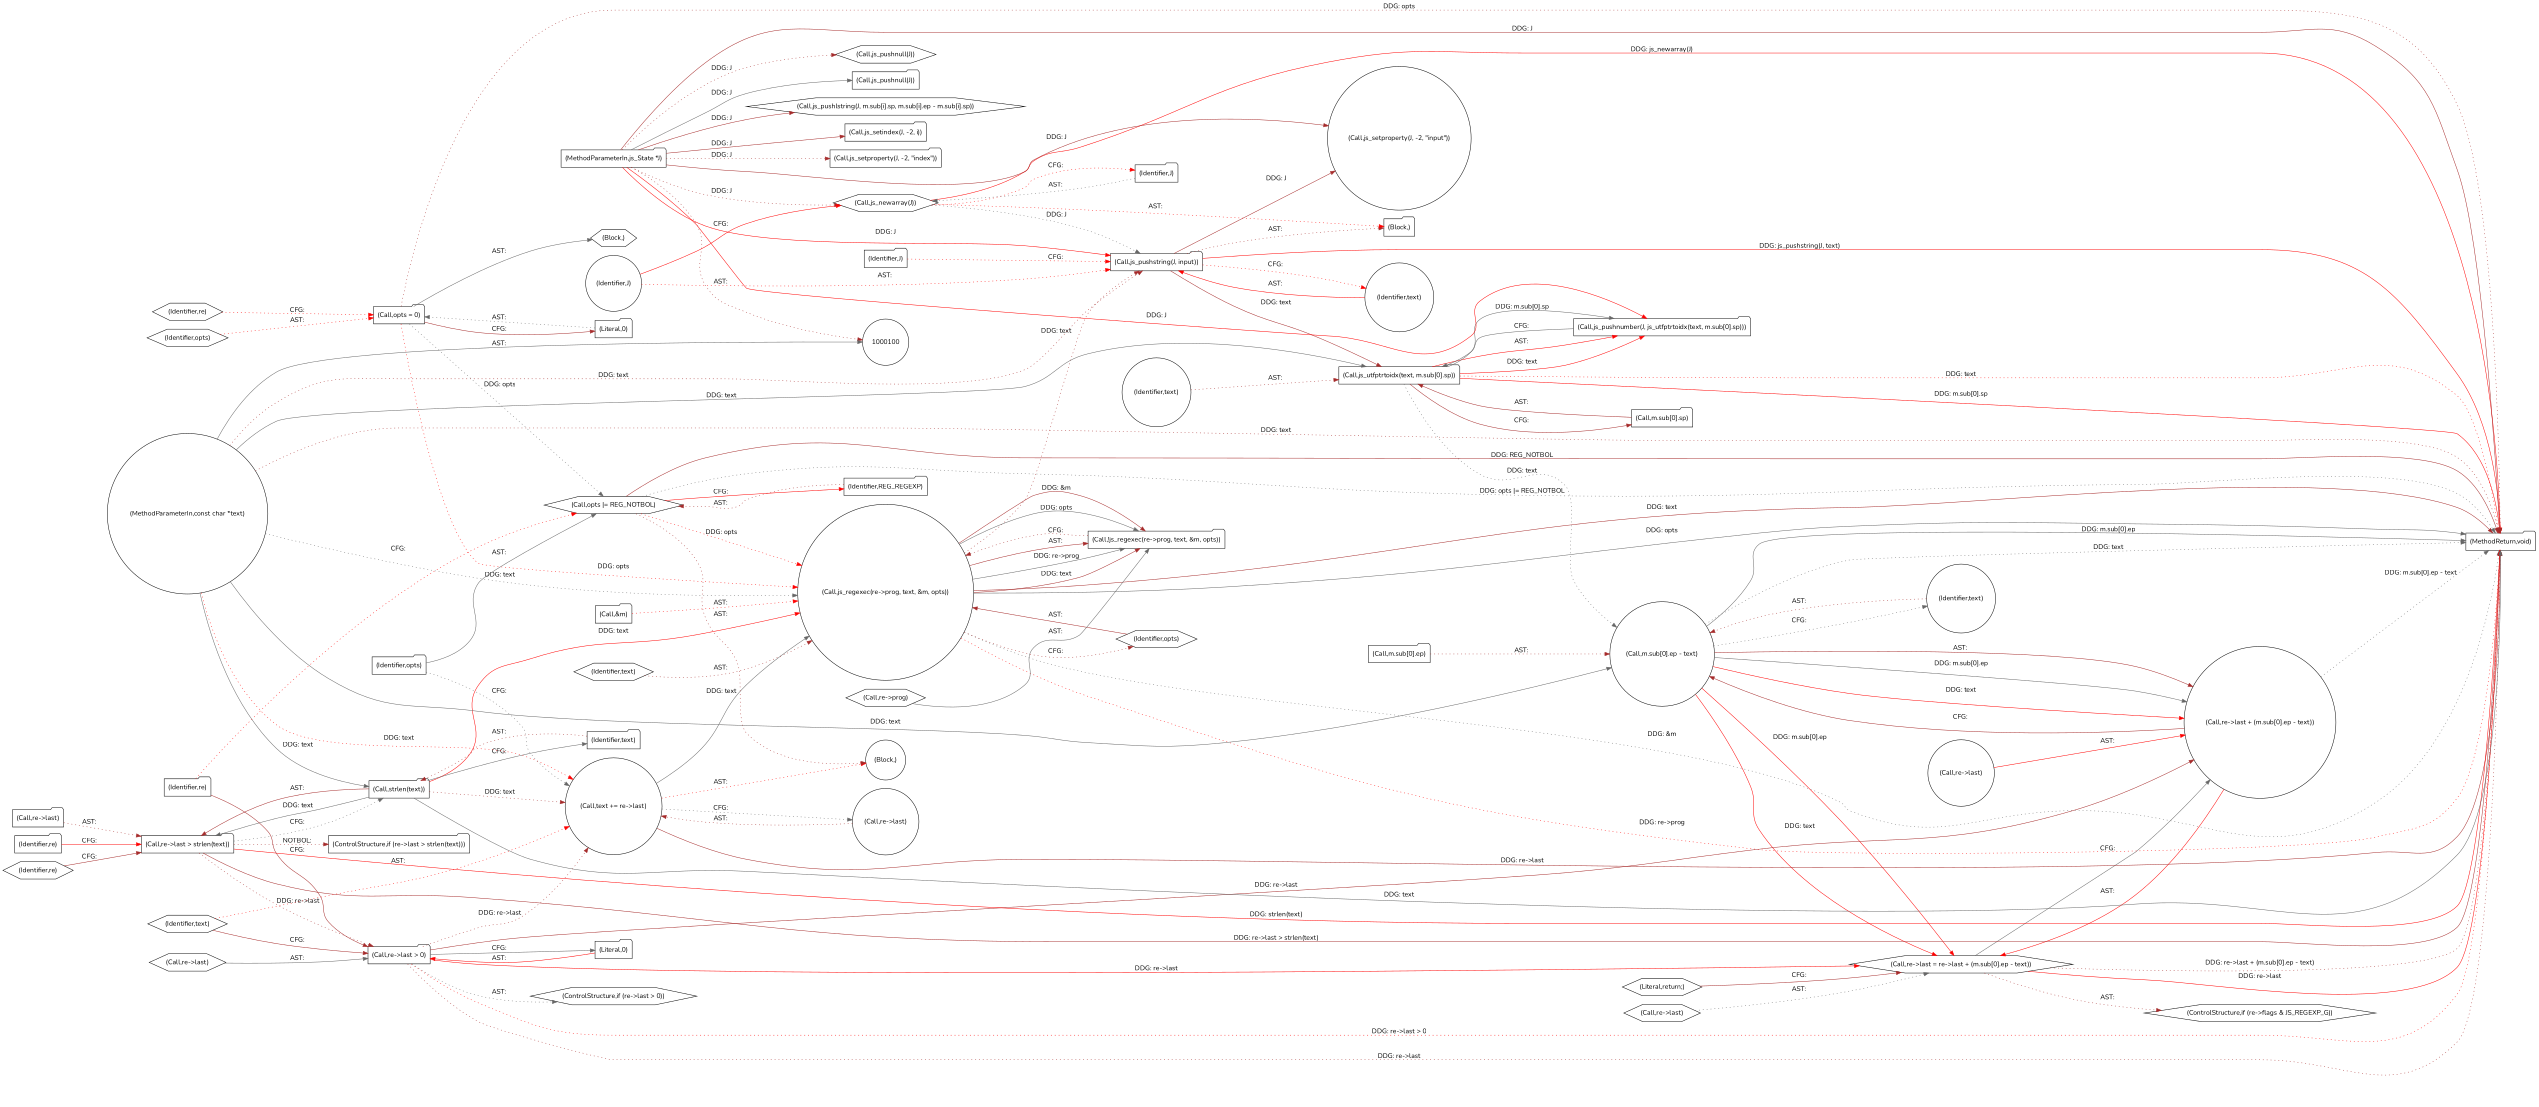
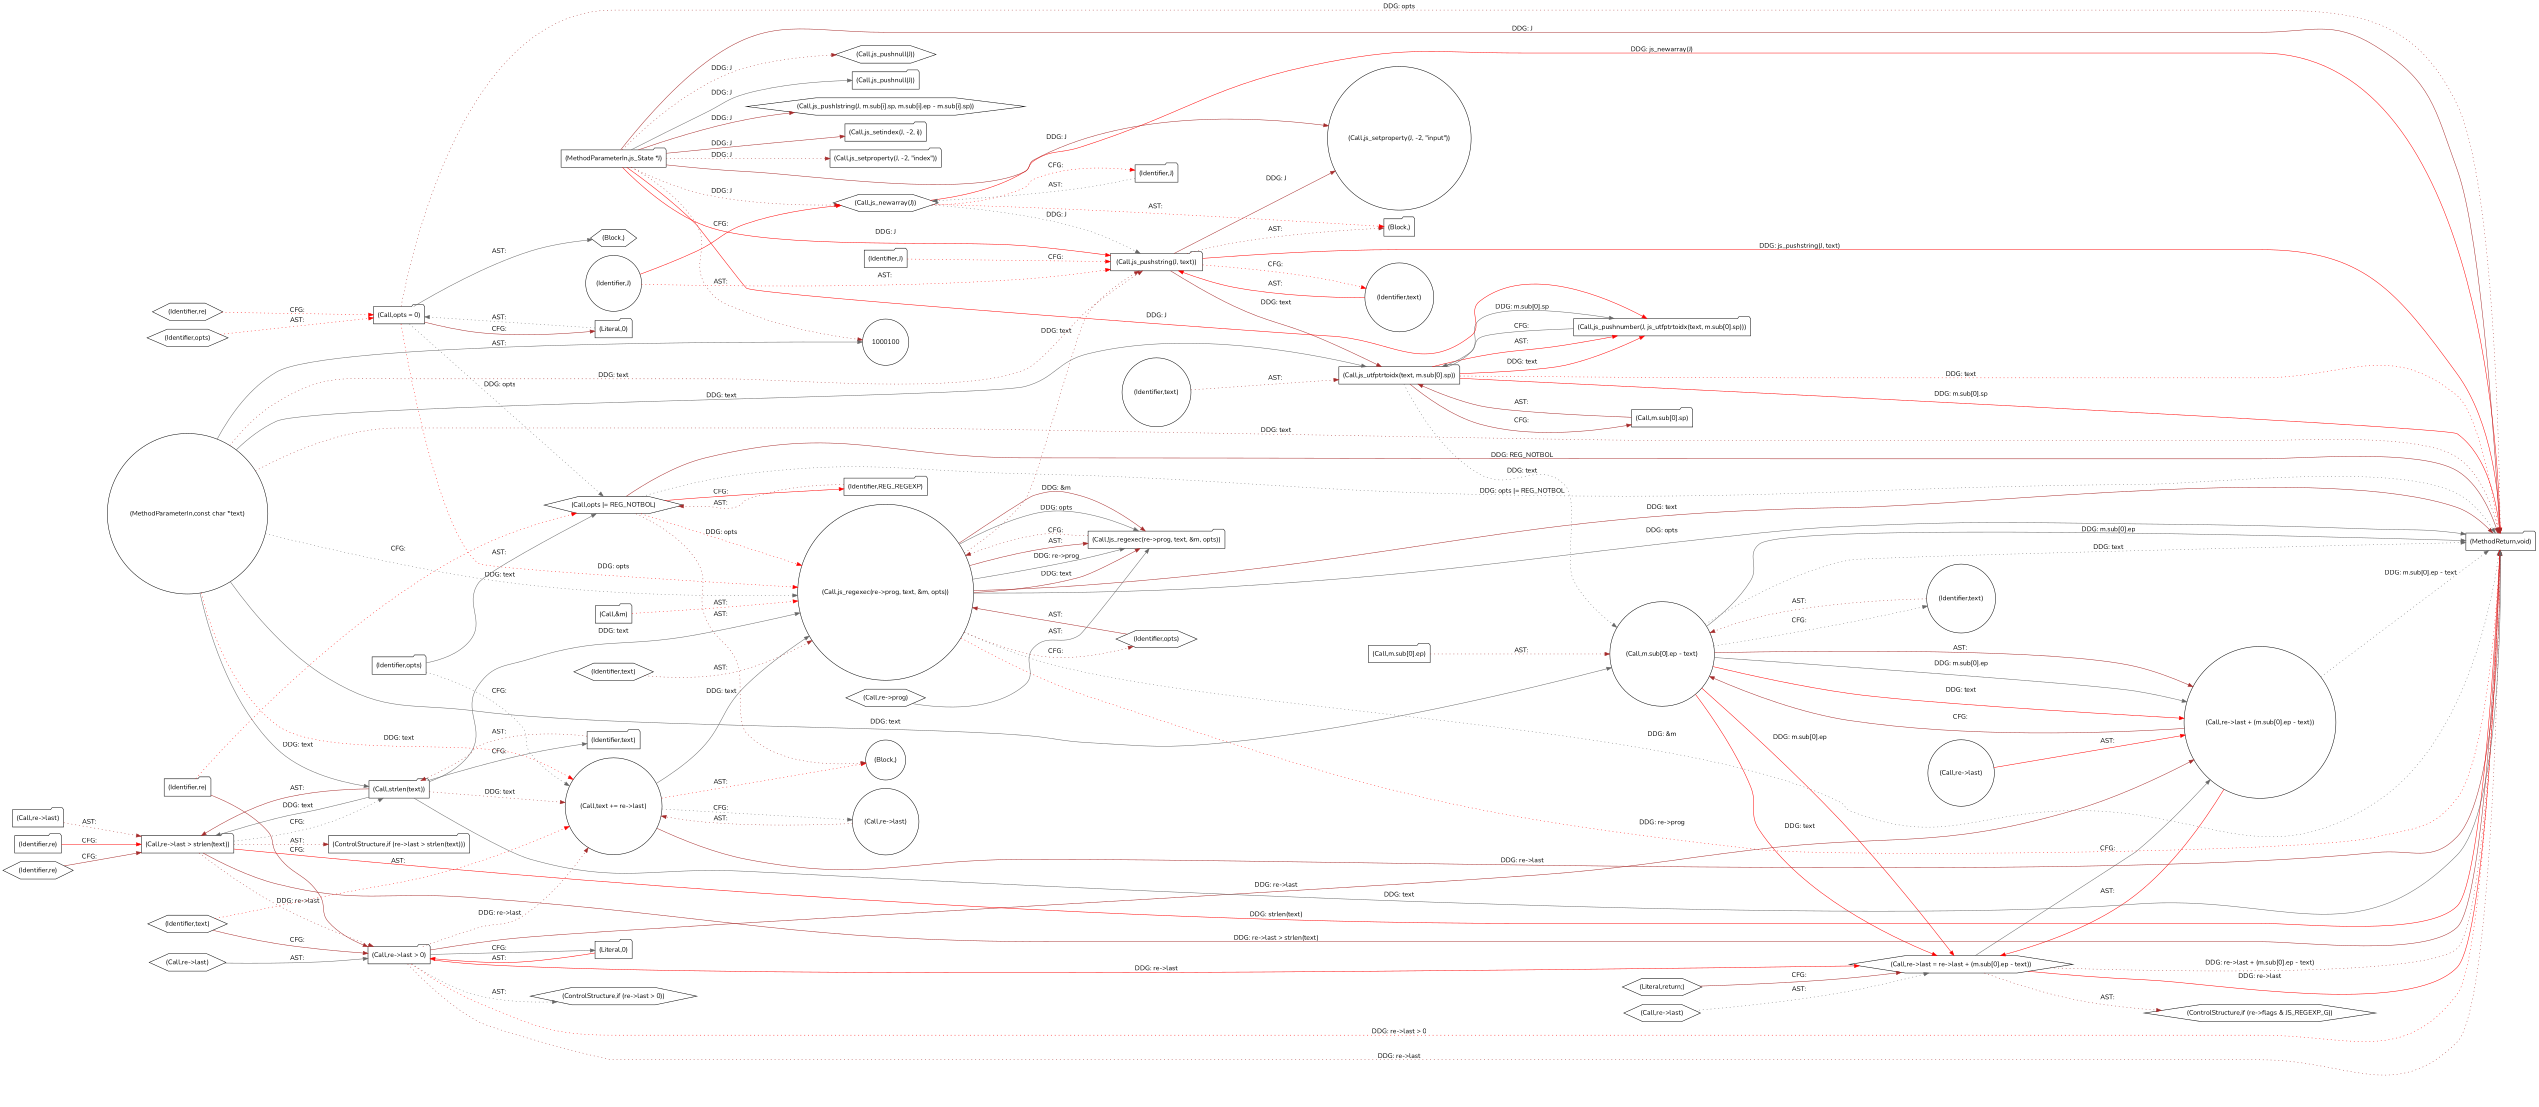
node "(Call,js_pushstring(J, input))": label "(Call,js_pushstring(J, input))" -> "(Call,js_pushstring(J, text))"
edge "(Call,strlen(text))" -> "(Call,js_regexec(re->prog, text, &m, opts))": color red -> gray40
edge "(Call,re->last > strlen(text))" -> "(ControlStructure,if (re->last > strlen(text)))": label "NOTBOL: " -> "AST: "
